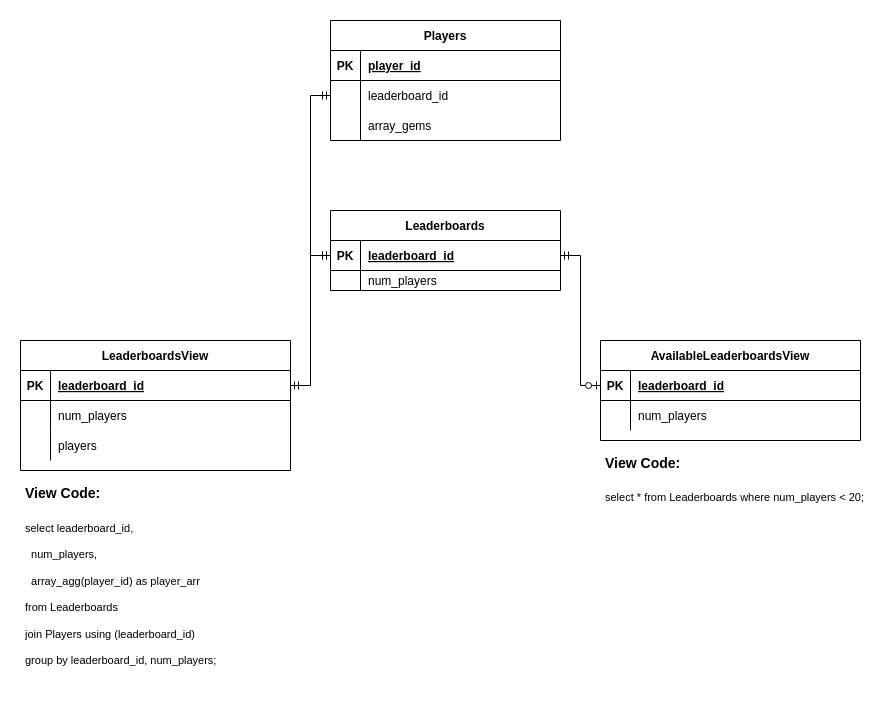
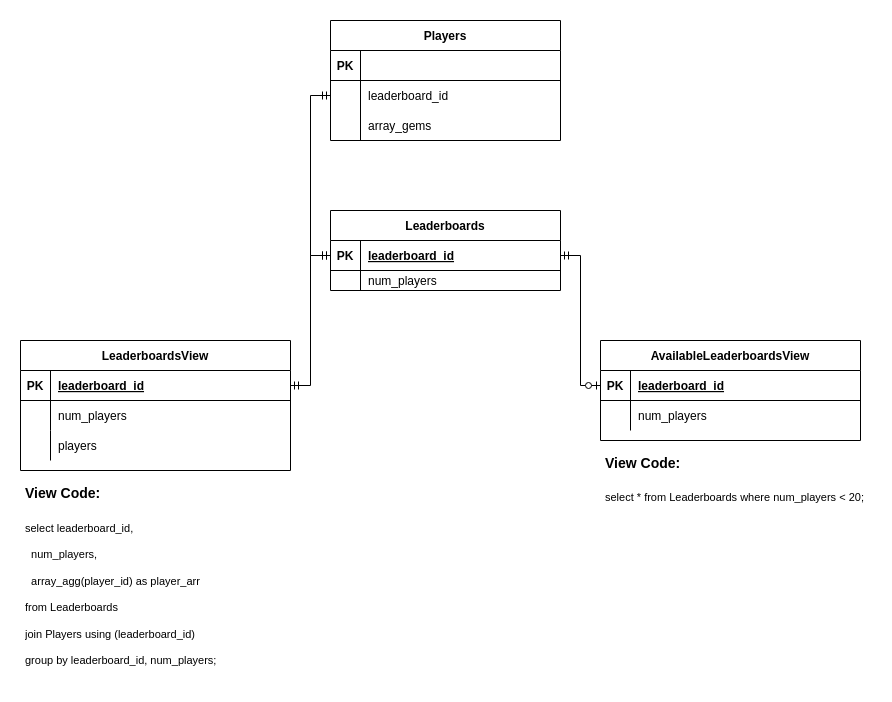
node "player_id": removed
